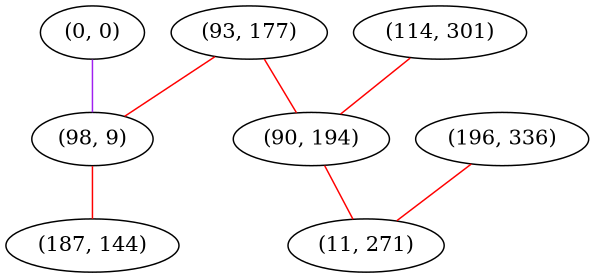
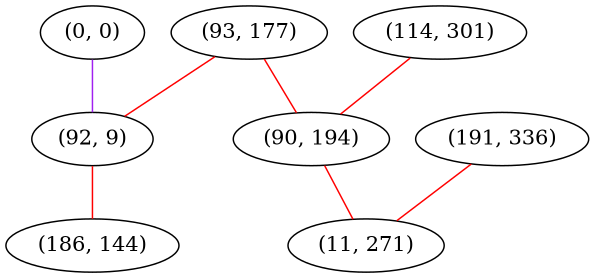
node "(98, 9)": label "(98, 9)" -> "(92, 9)"
node "(196, 336)": label "(196, 336)" -> "(191, 336)"
node "(187, 144)": label "(187, 144)" -> "(186, 144)"
